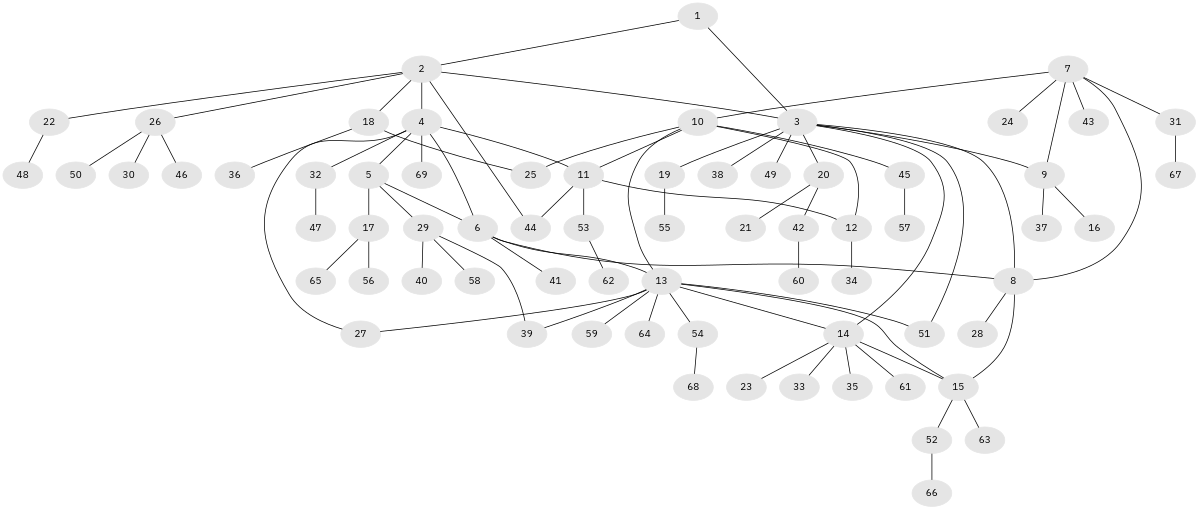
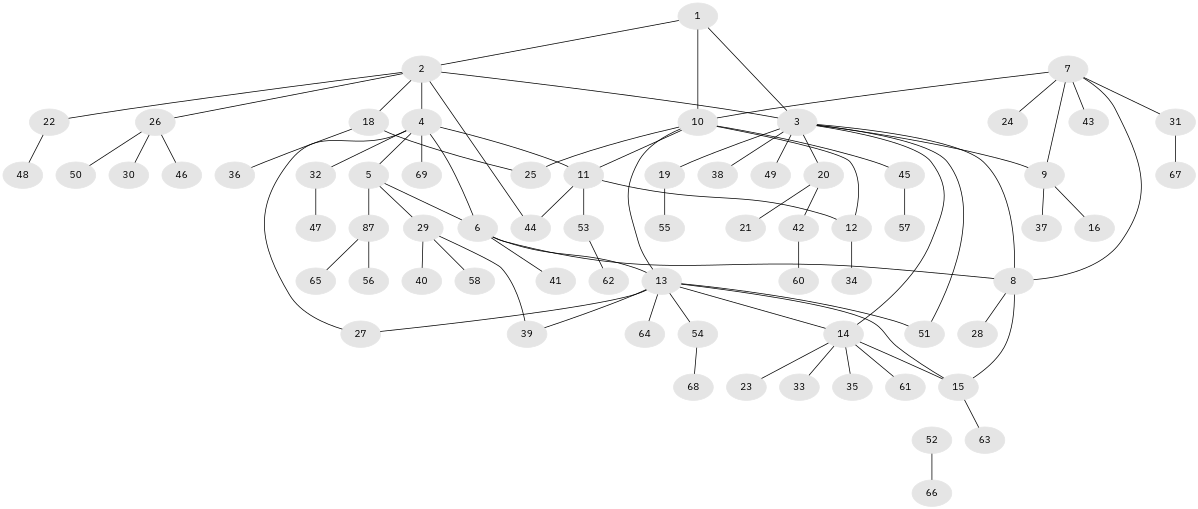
edge "1" -- "10": added
node "17": label "17" -> "87"
node "59": removed
edge "15" -- "52": removed
